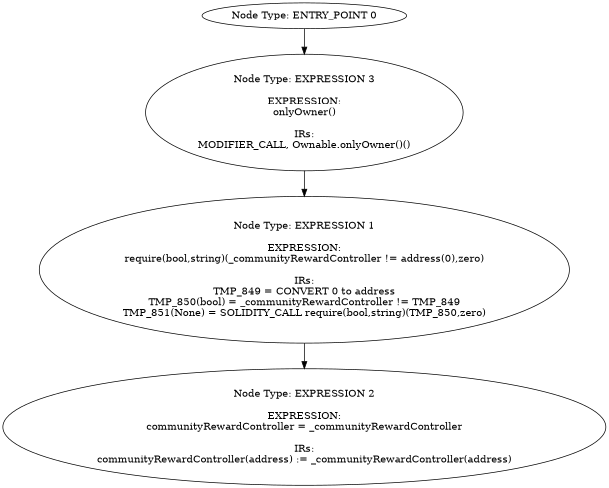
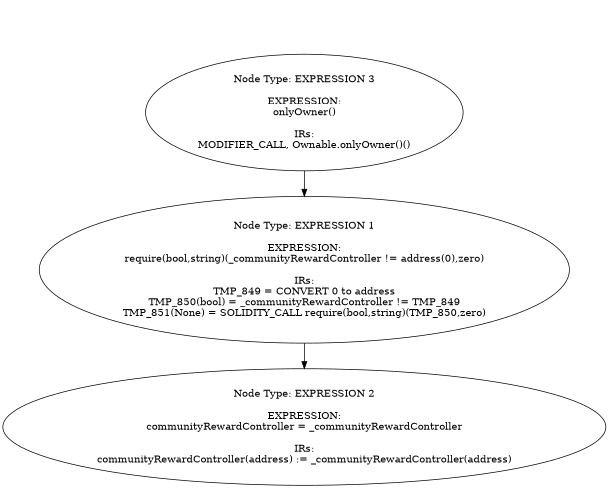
node "Node Type: ENTRY_POINT 0": removed
